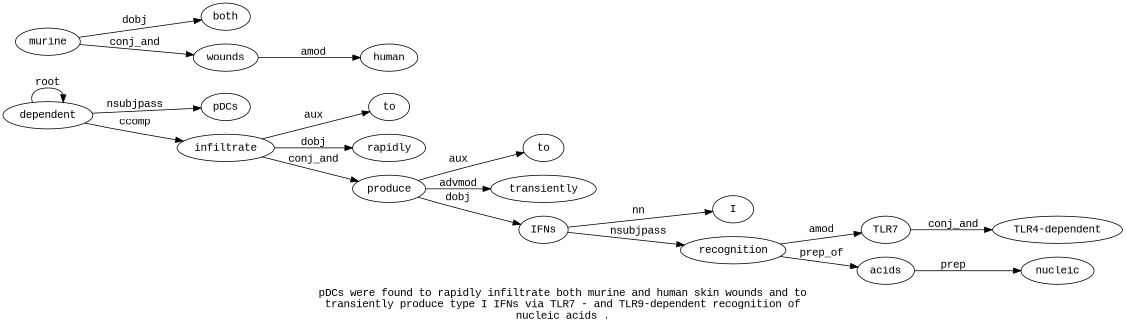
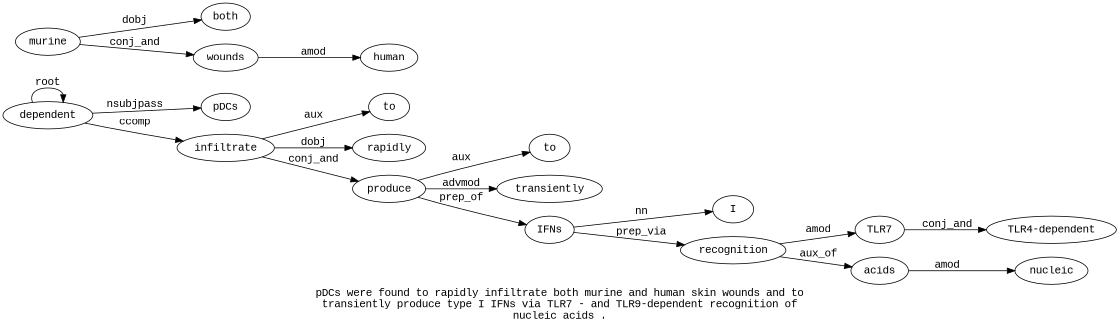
edge "produce" -> "IFNs": label "dobj" -> "prep_of"
edge "IFNs" -> "recognition": label "nsubjpass" -> "prep_via"
edge "recognition" -> "acids": label "prep_of" -> "aux_of"
edge "acids" -> "nucleic": label "prep" -> "amod"
